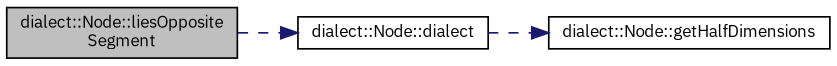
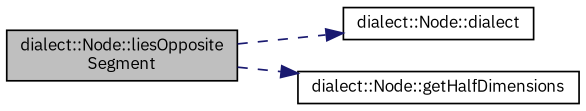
edge "dialect::Node::dialect" -> "dialect::Node::getHalfDimensions": now "dialect::Node::liesOpposite Segment" -> "dialect::Node::getHalfDimensions"
